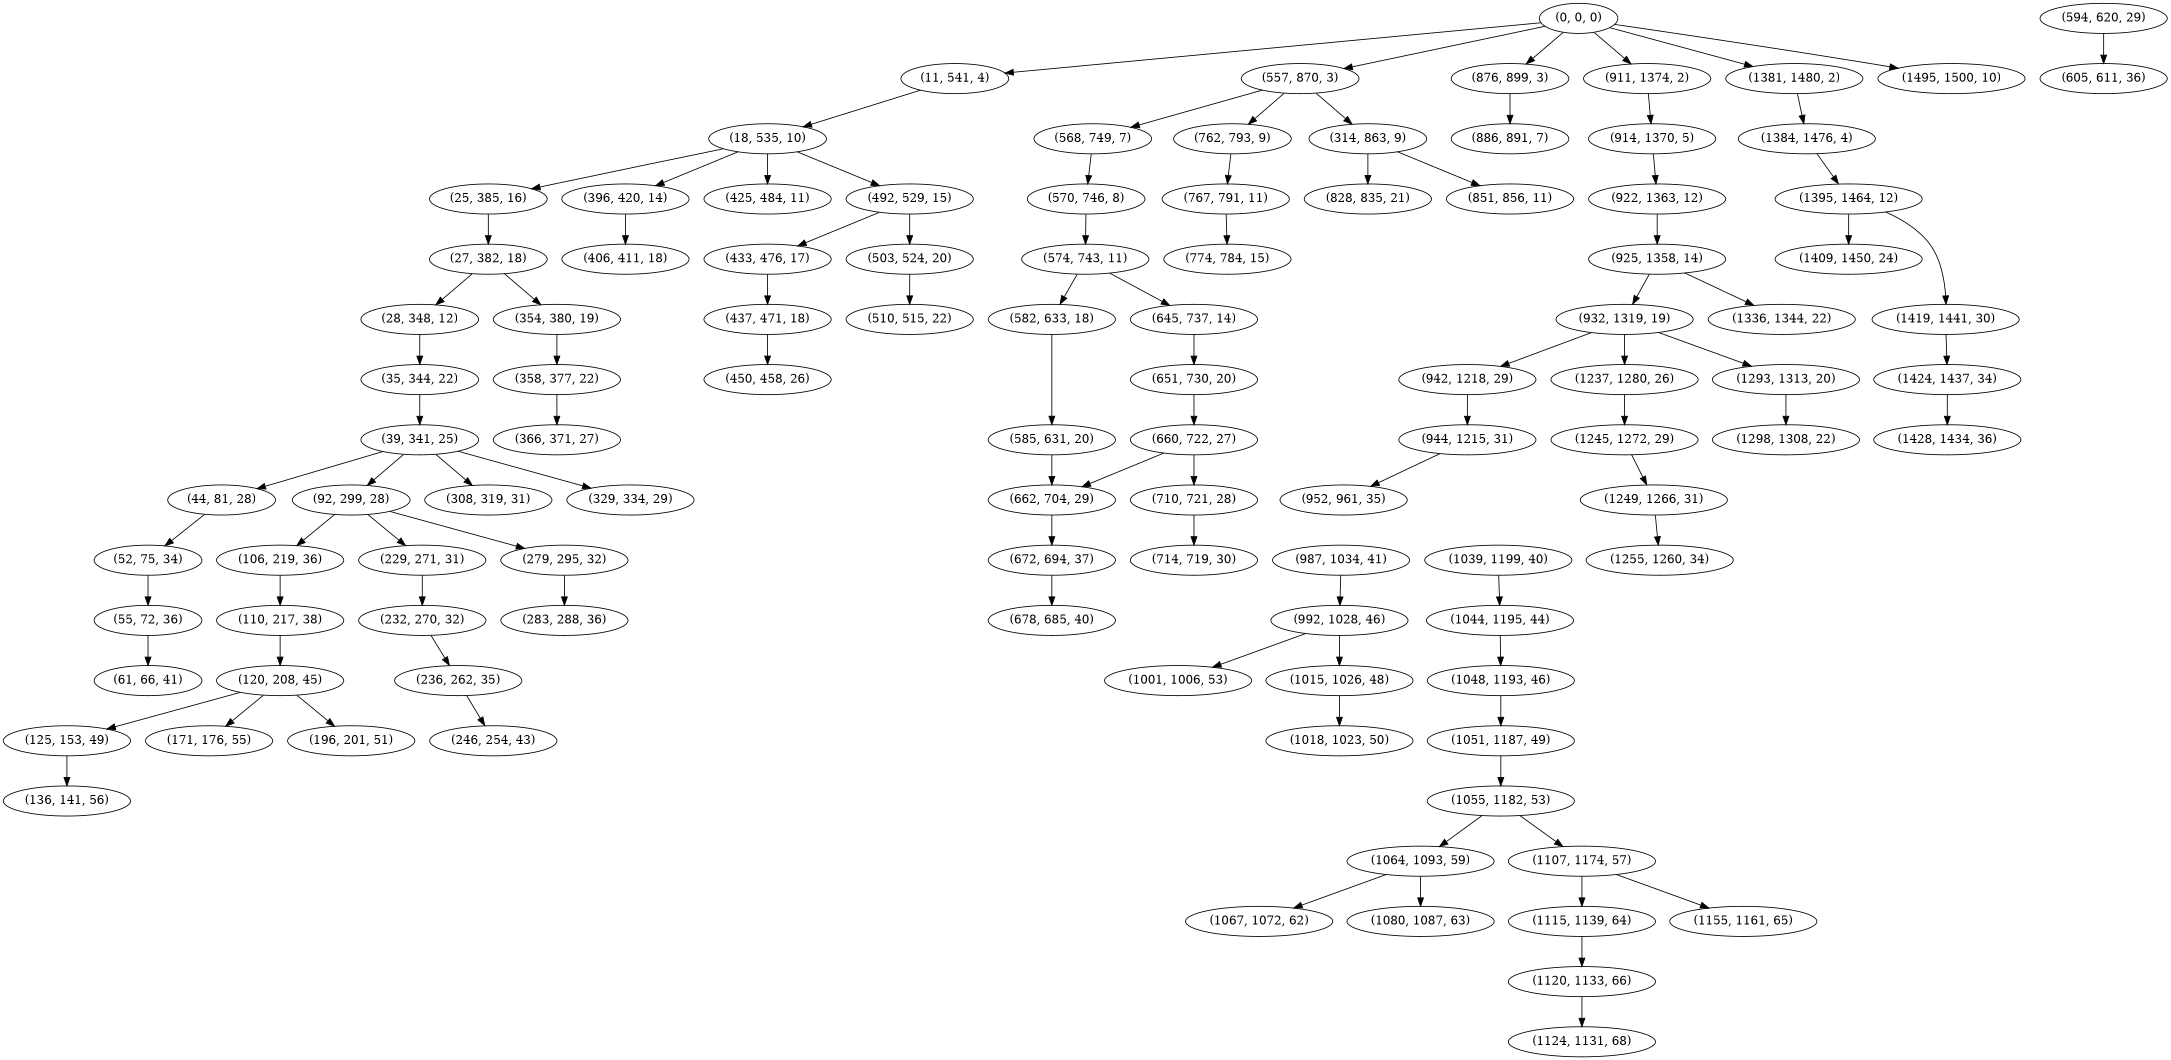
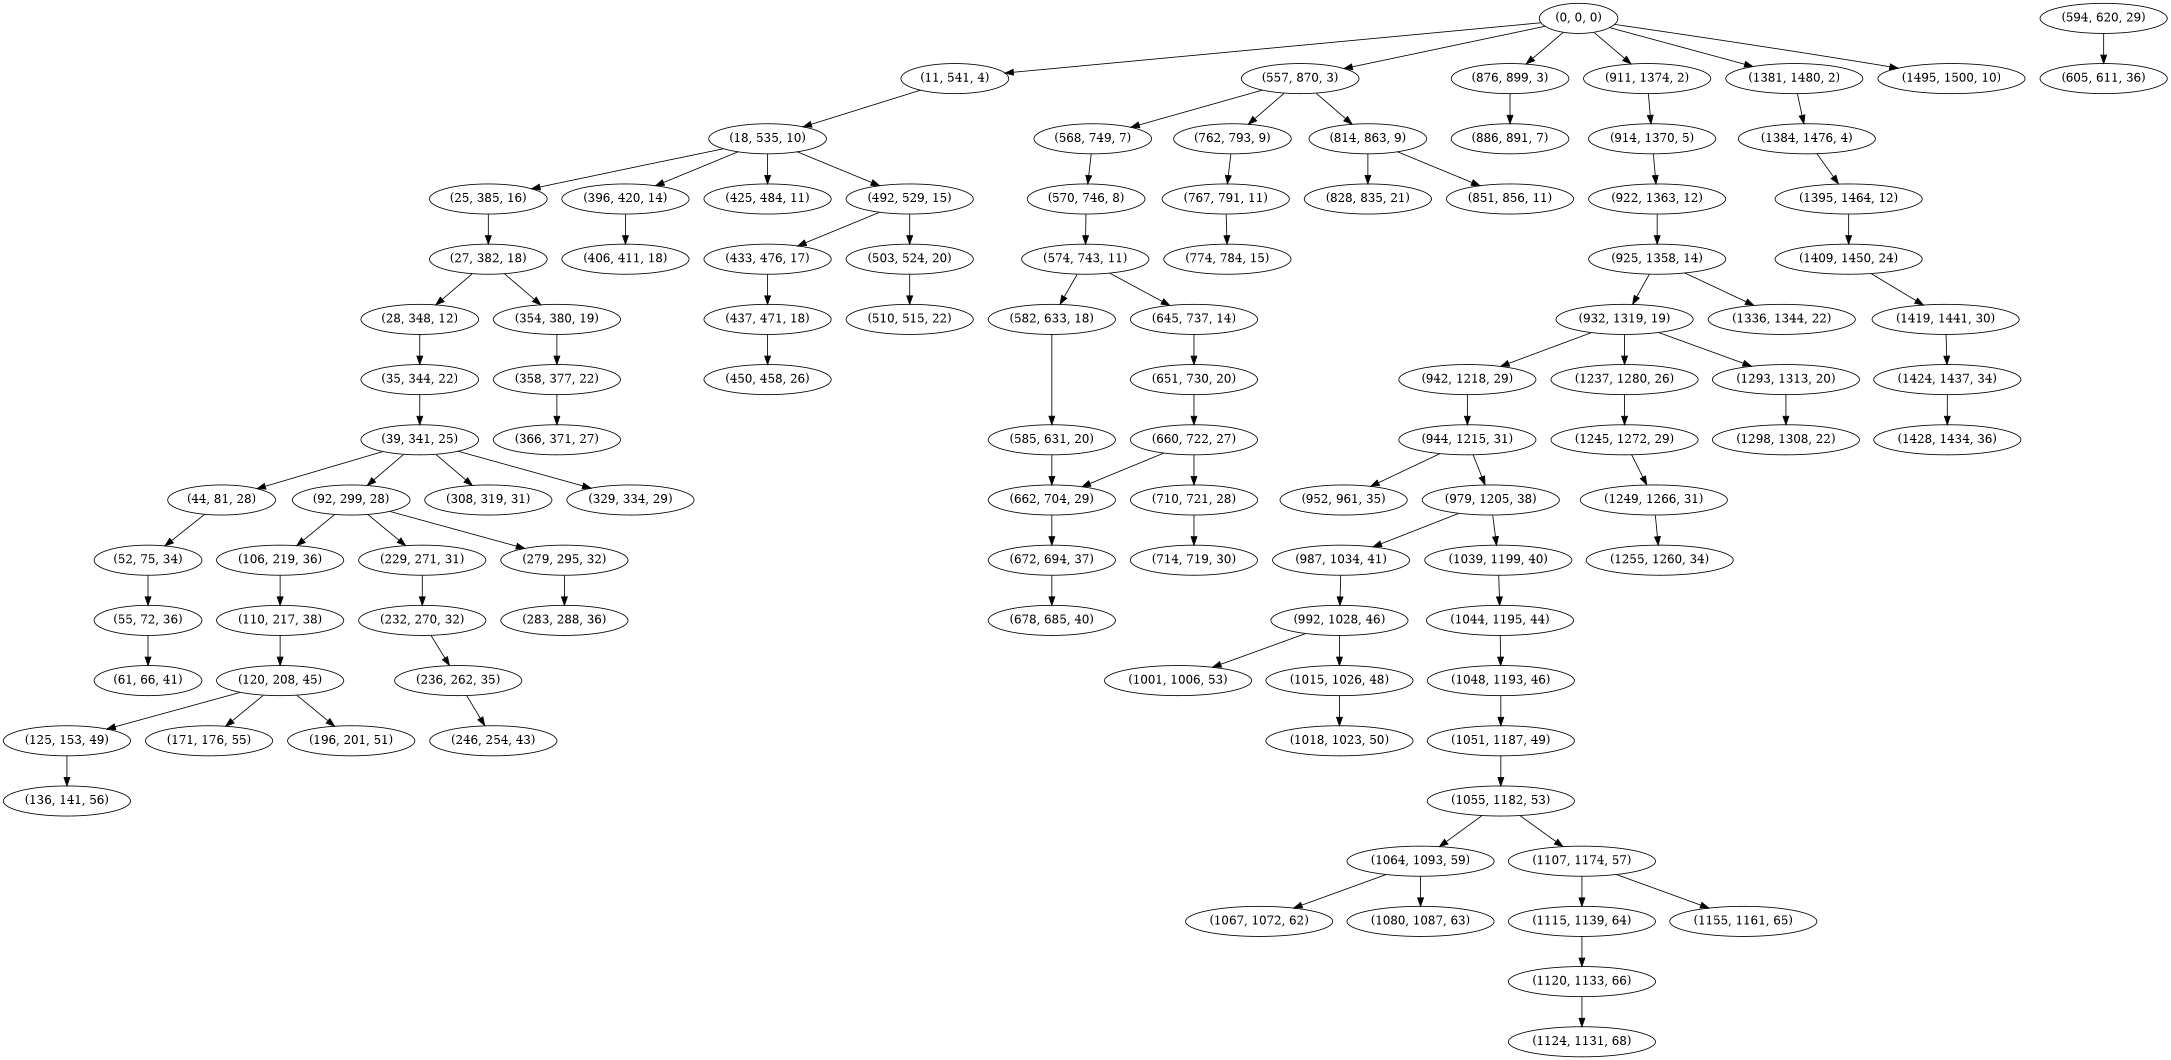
node "(314, 863, 9)": label "(314, 863, 9)" -> "(814, 863, 9)"
edge "(1395, 1464, 12)" -> "(1419, 1441, 30)": now "(1409, 1450, 24)" -> "(1419, 1441, 30)"
node "(979, 1205, 38)": added
